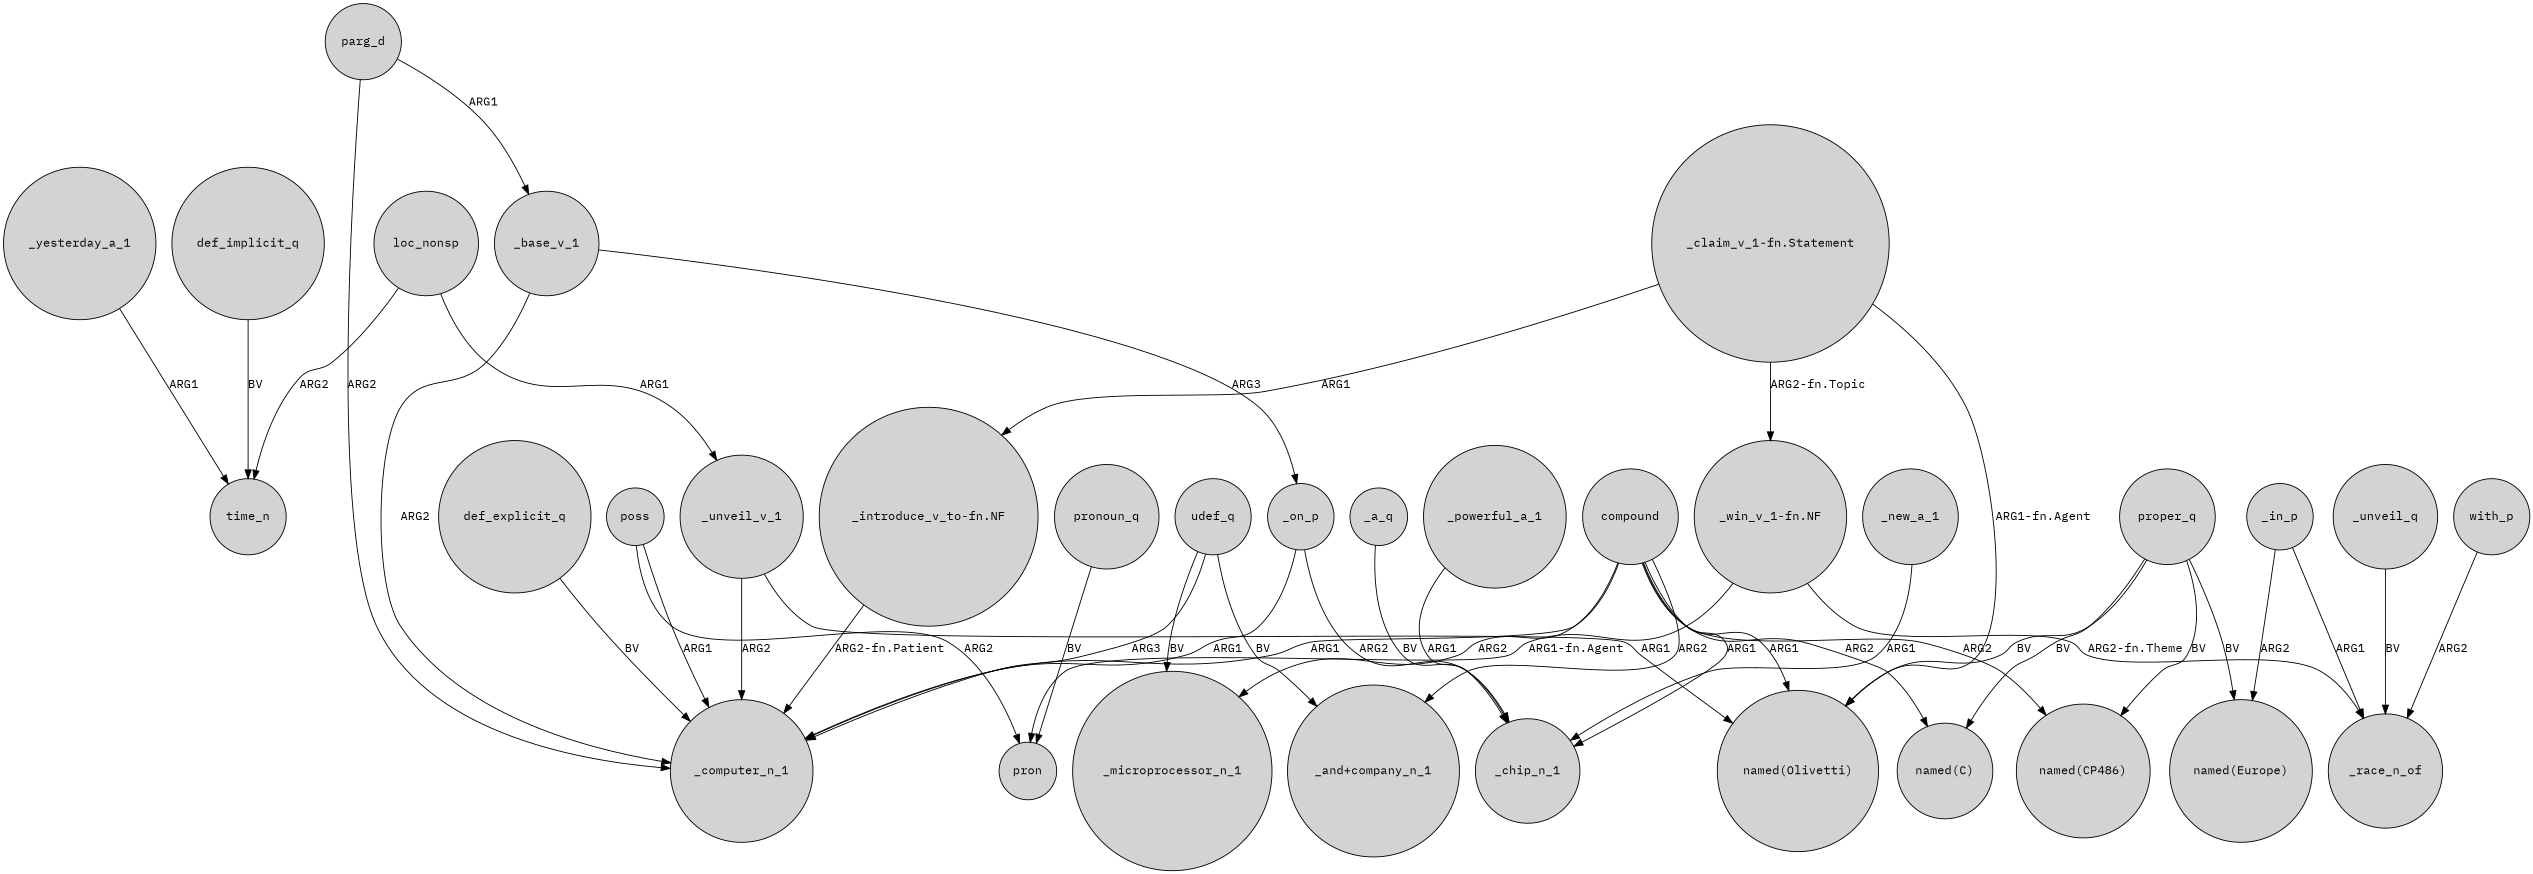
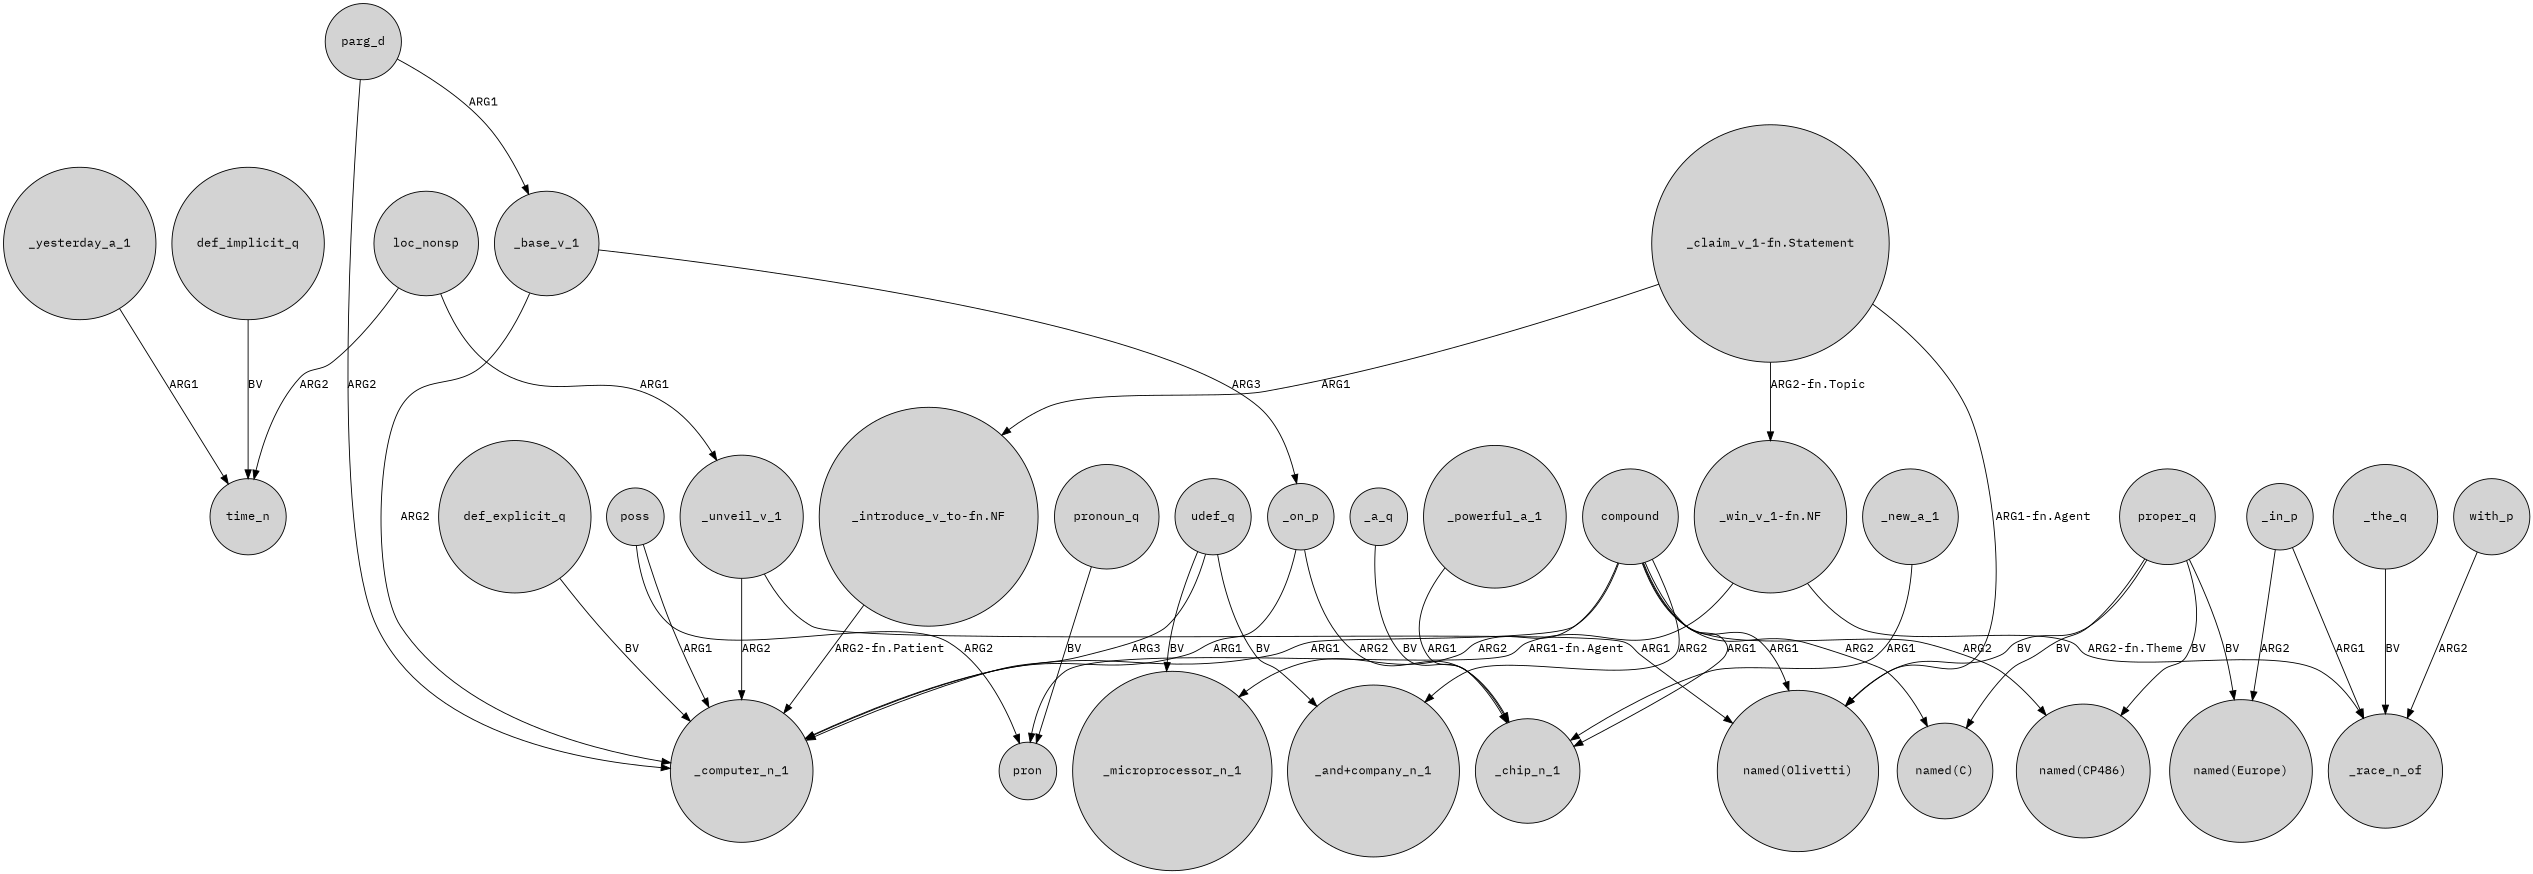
node "_unveil_q": label "_unveil_q" -> "_the_q"
